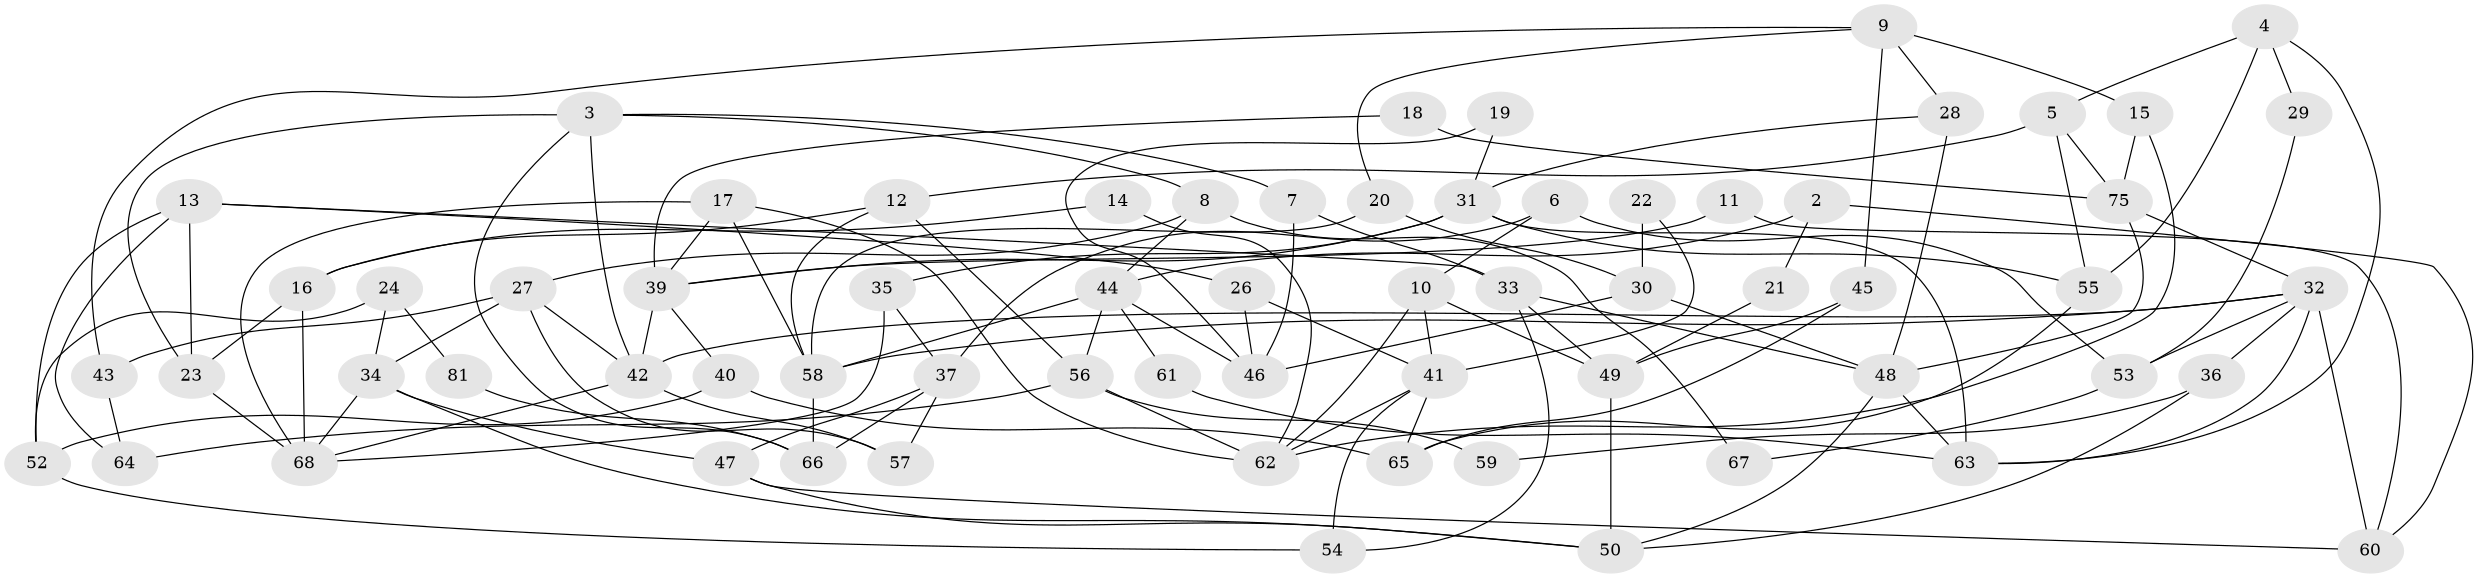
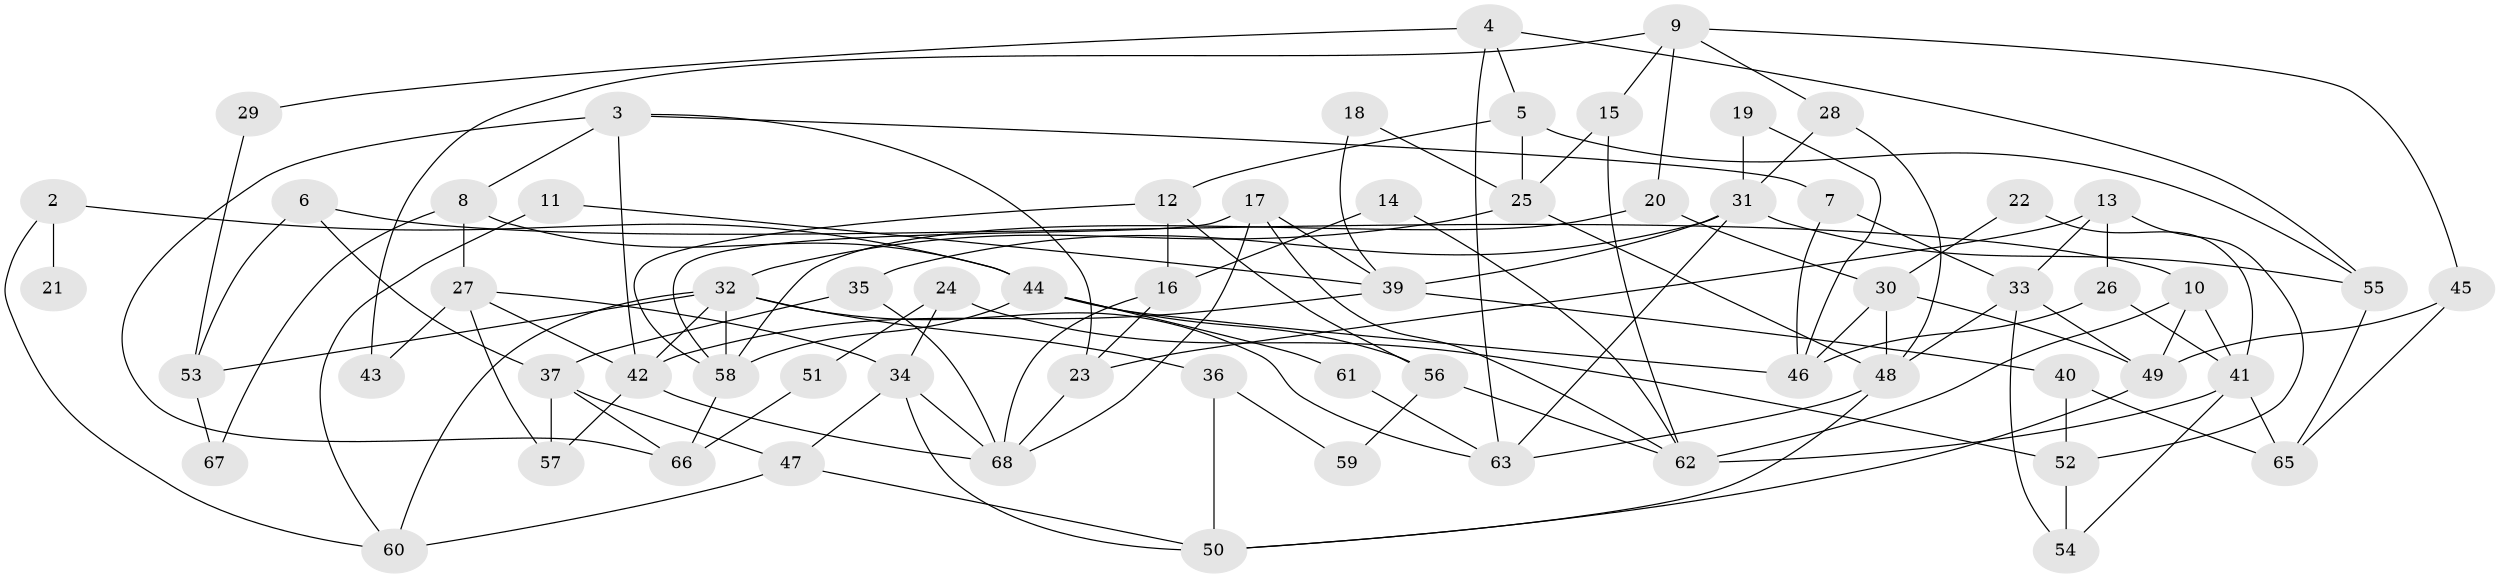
node "75": label "75" -> "25"
edge "21" -- "49": now "30" -- "49"
node "81": label "81" -> "51"
node "64": removed
